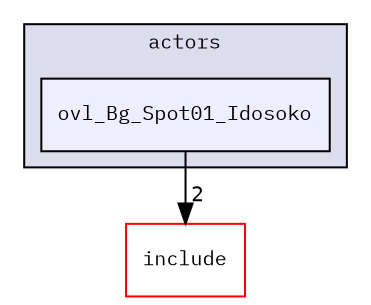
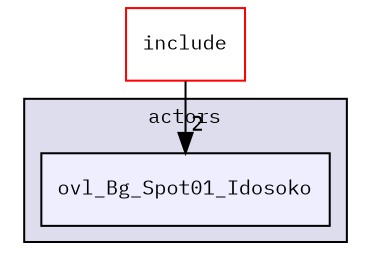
edge "ovl_Bg_Spot01_Idosoko" -> "include": reversed
